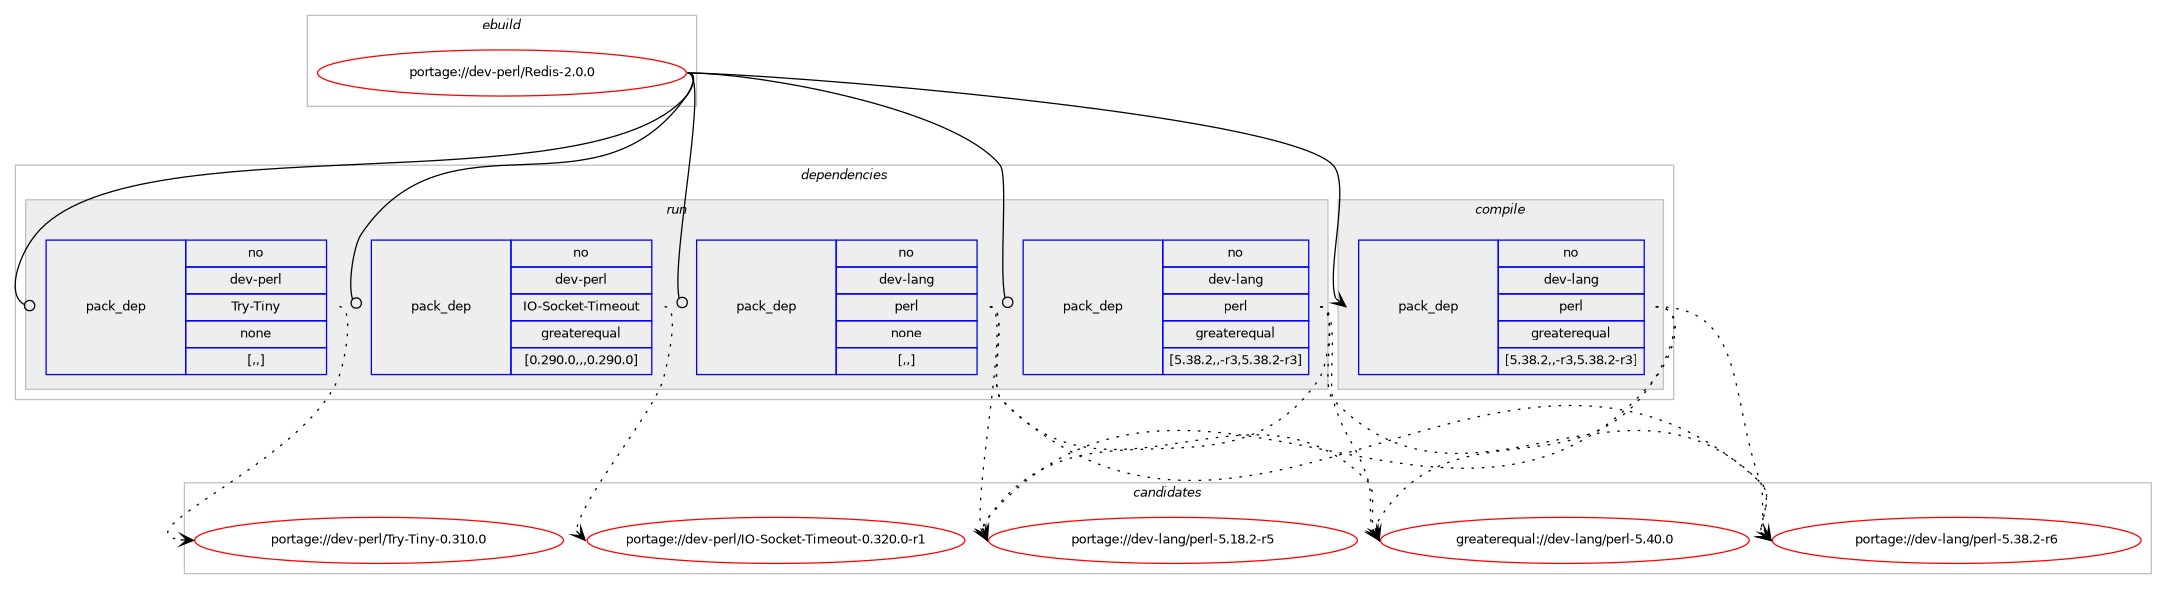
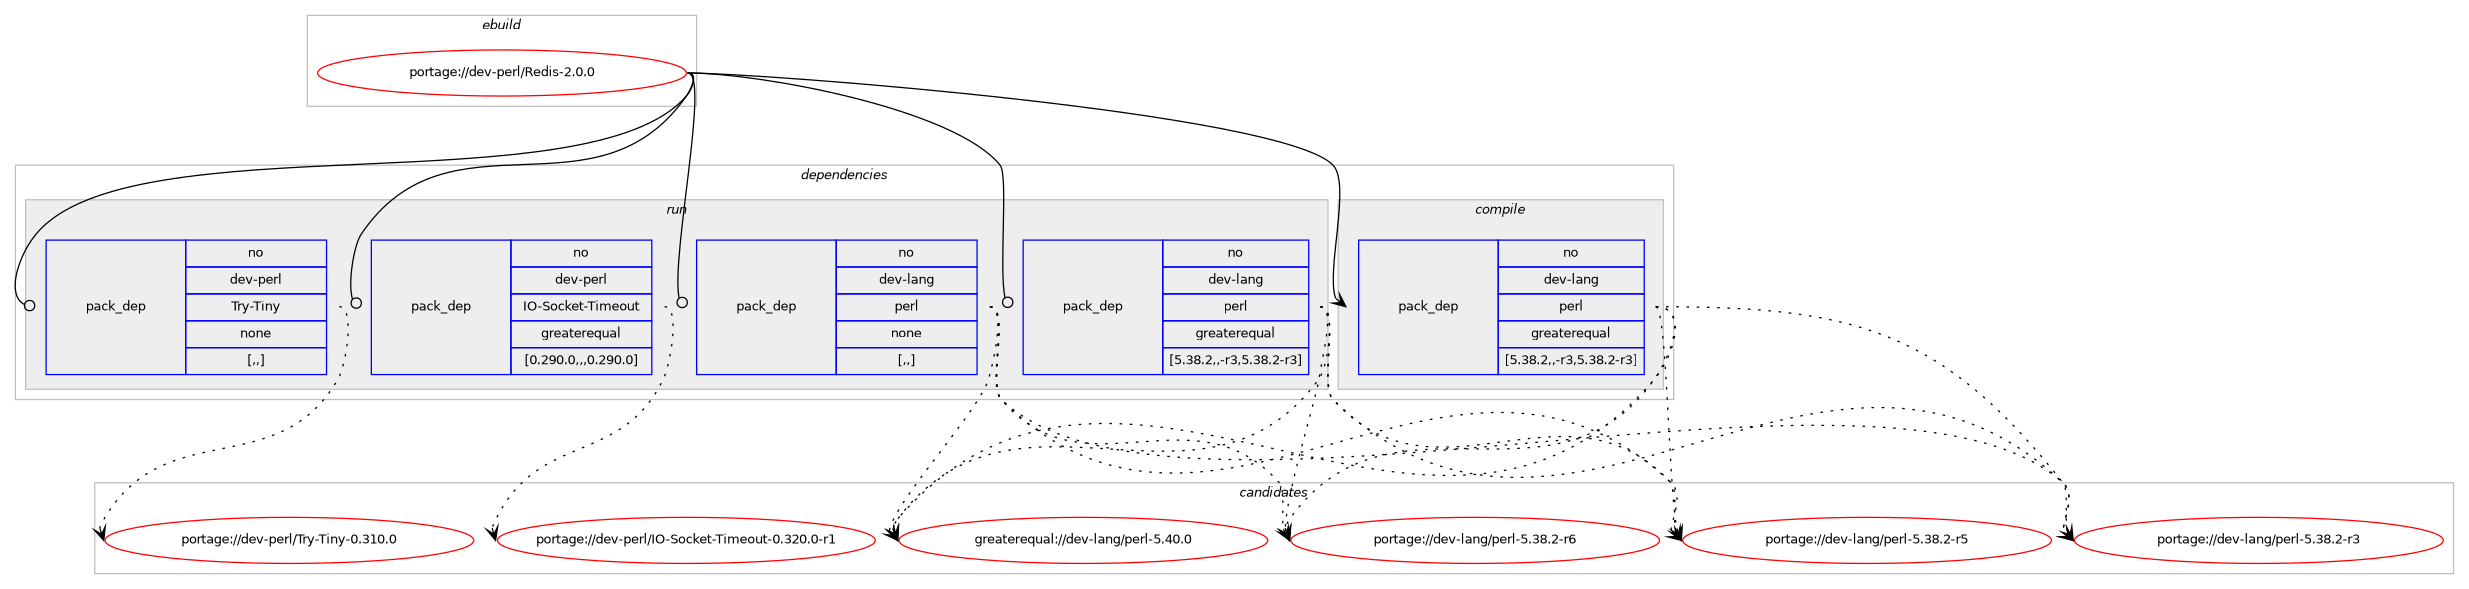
node "portage://dev-lang/perl-5.18.2-r5": label "portage://dev-lang/perl-5.18.2-r5" -> "portage://dev-lang/perl-5.38.2-r5"
node "portage://dev-lang/perl-5.38.2-r3": added
